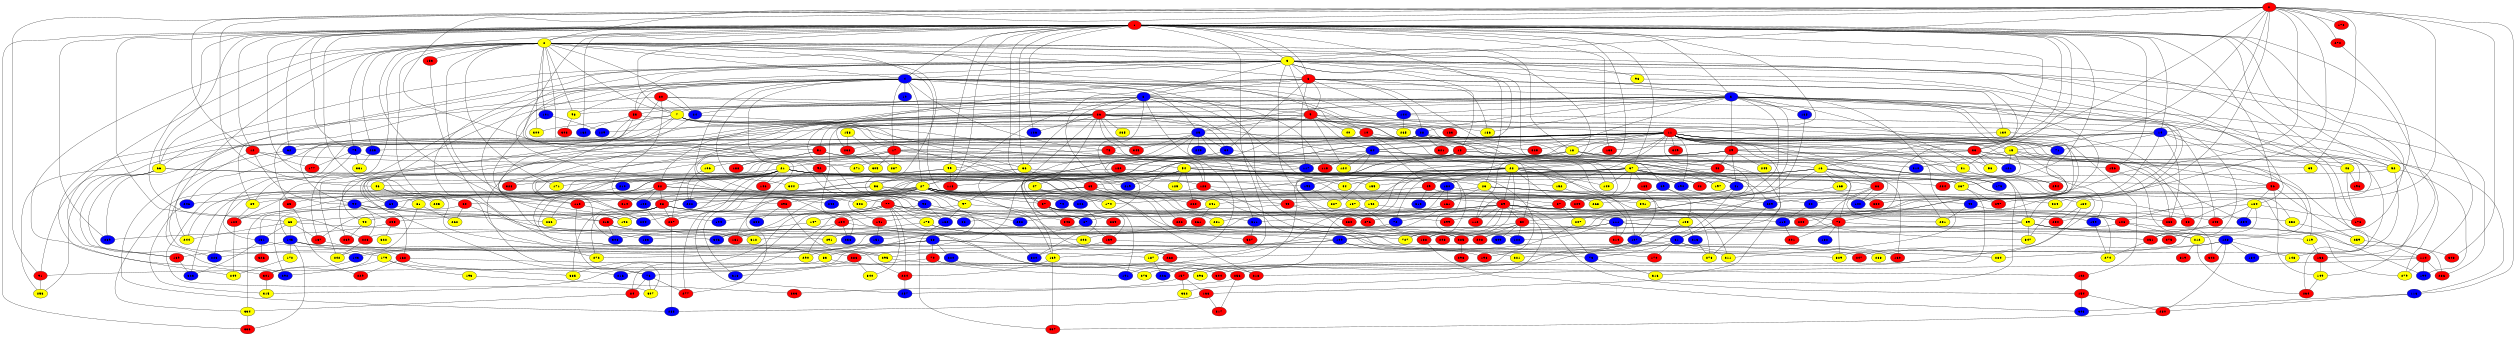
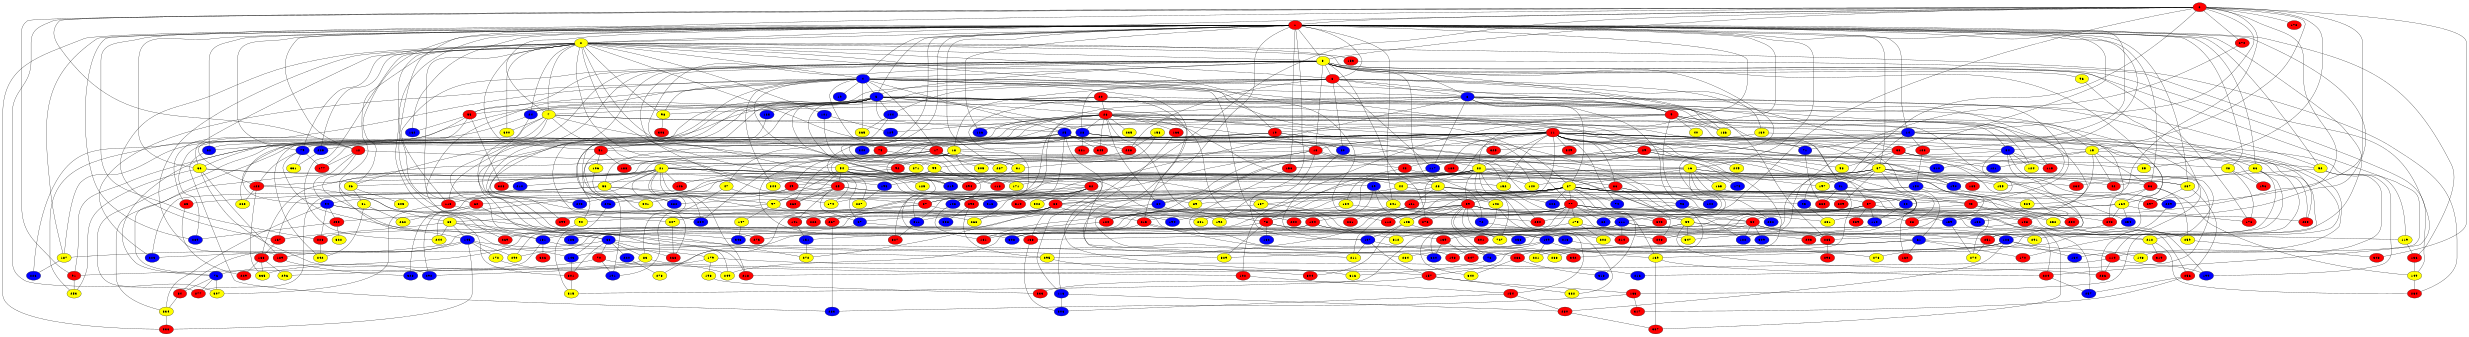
edge "7" -- "36": removed
edge "27" -- "278": now "27" -- "105"
node "279": removed
